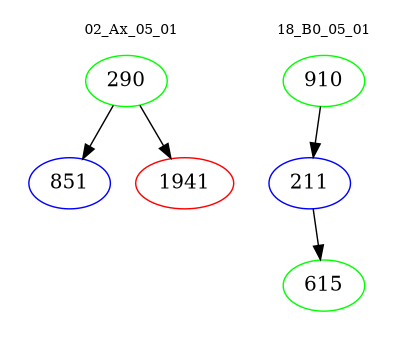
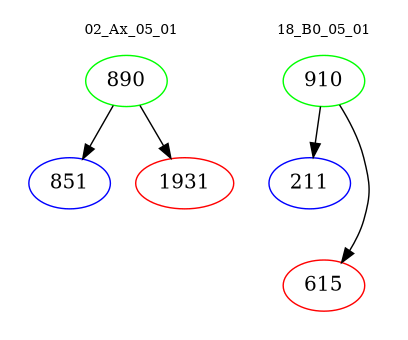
node "290": label "290" -> "890"
node "1941": label "1941" -> "1931"
edge "211" -> "615": now "910" -> "615"
node "615": color green -> red
